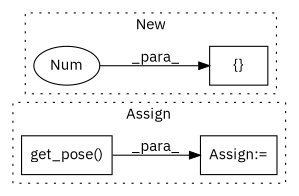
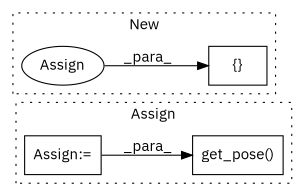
node "Num": label "Num" -> "Assign"
edge "get_pose()" -> "Assign:=": reversed
